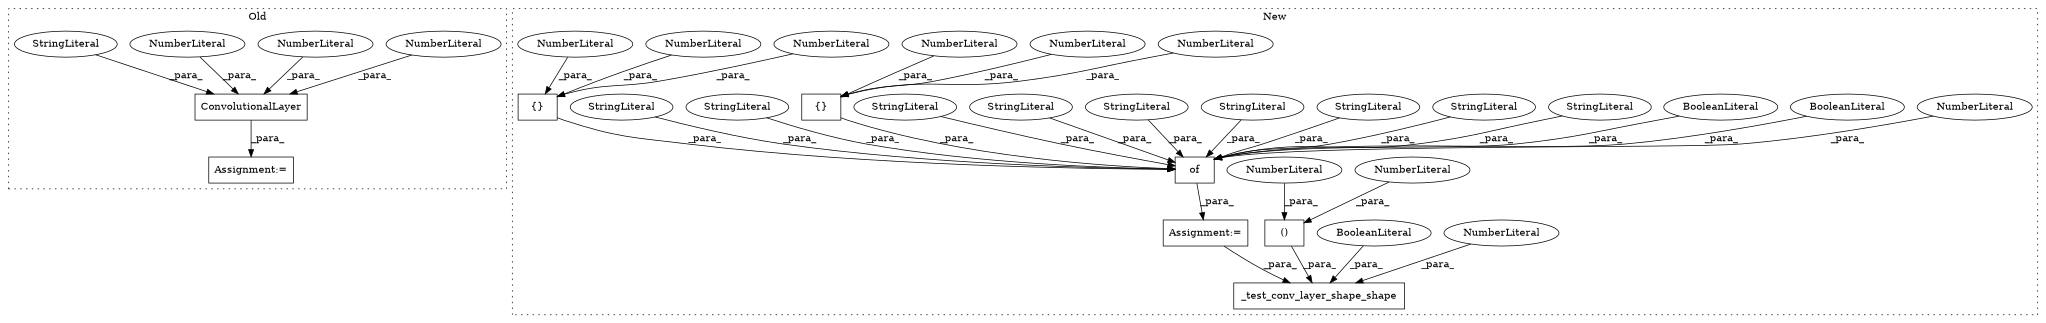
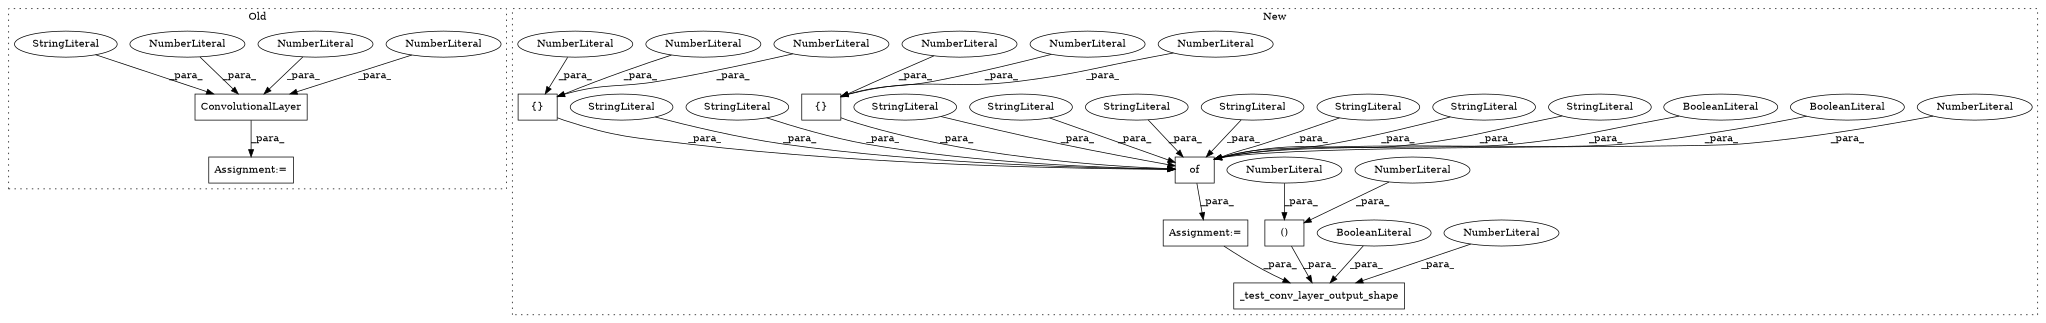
node "_test_conv_layer_shape_shape": label "_test_conv_layer_shape_shape" -> "_test_conv_layer_output_shape"
